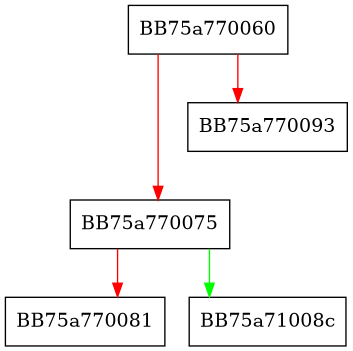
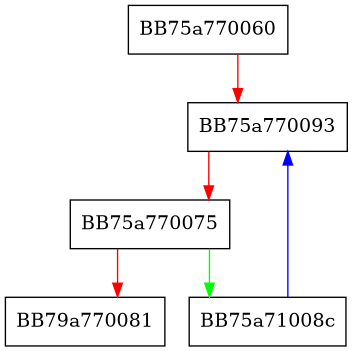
edge "BB75a770060" -> "BB75a770075": now "BB75a770093" -> "BB75a770075"
edge "BB75a71008c" -> "BB75a770093": added
node "BB75a770081": label "BB75a770081" -> "BB79a770081"
